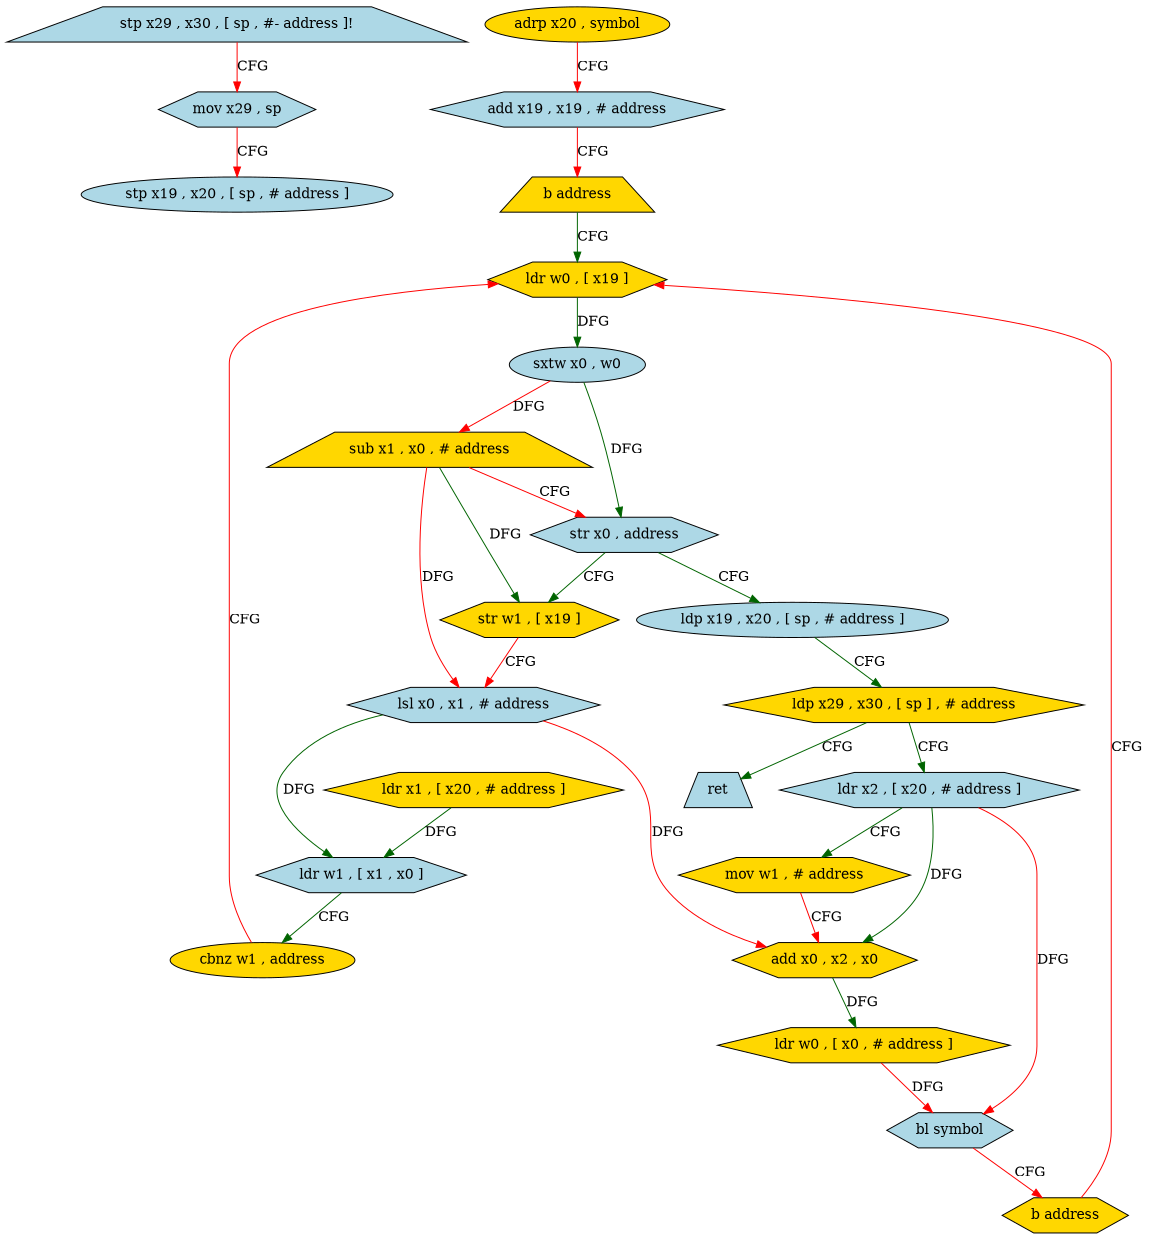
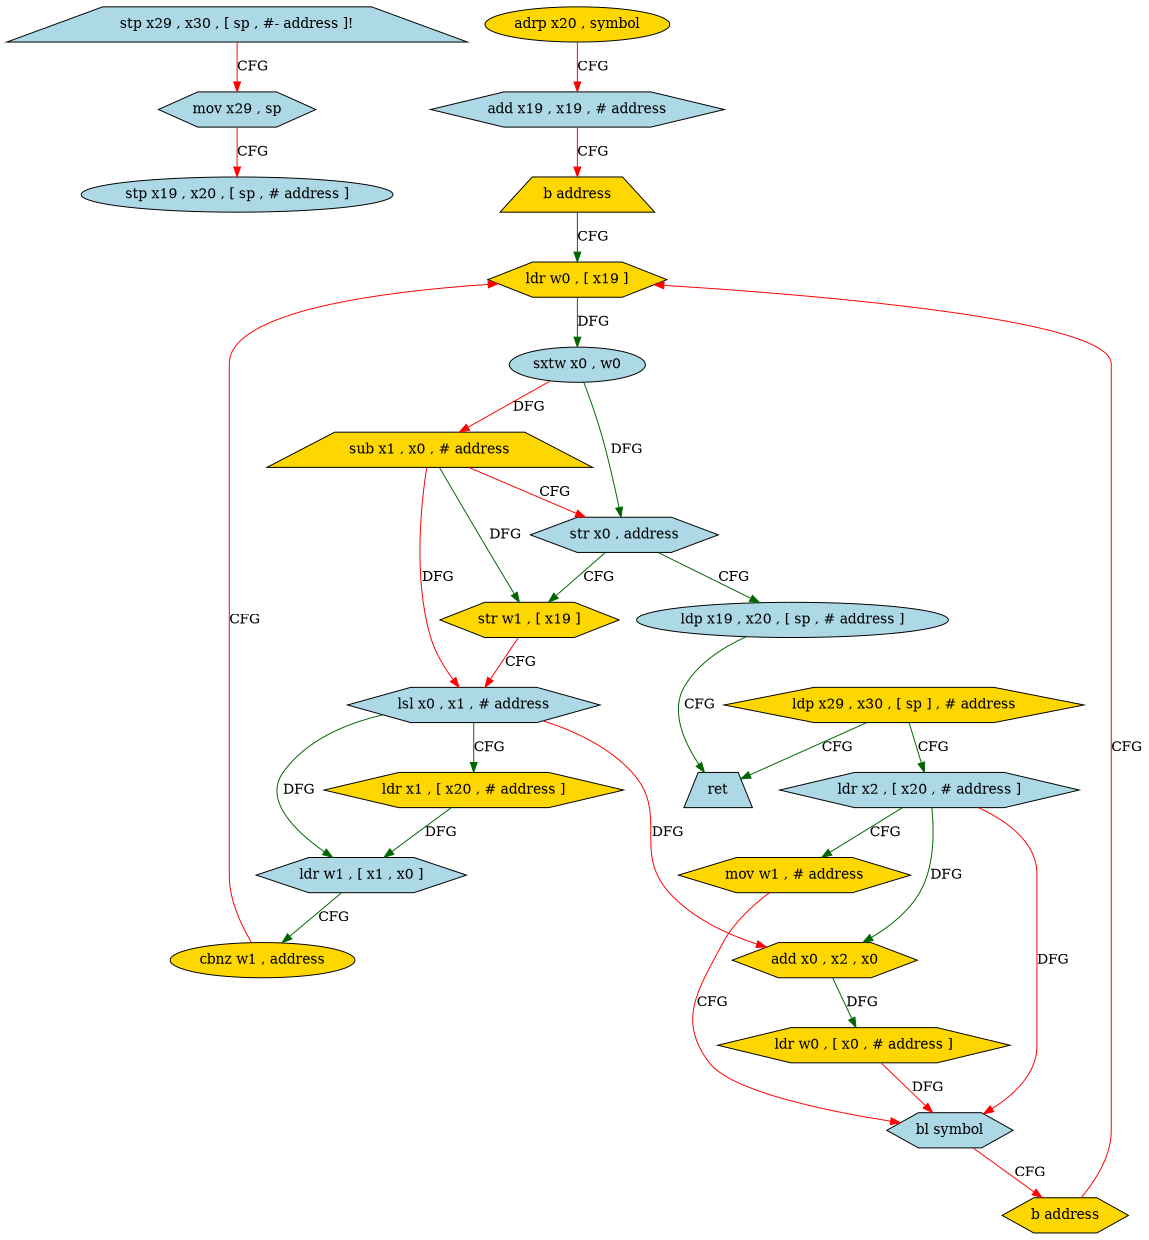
edge "ldp x19 , x20 , [ sp , # address ]" -> "ldp x29 , x30 , [ sp ] , # address": now "ldp x19 , x20 , [ sp , # address ]" -> "ret"
edge "lsl x0 , x1 , # address" -> "ldr x1 , [ x20 , # address ]": added, label "CFG"
edge "mov w1 , # address" -> "add x0 , x2 , x0": now "mov w1 , # address" -> "bl symbol"
